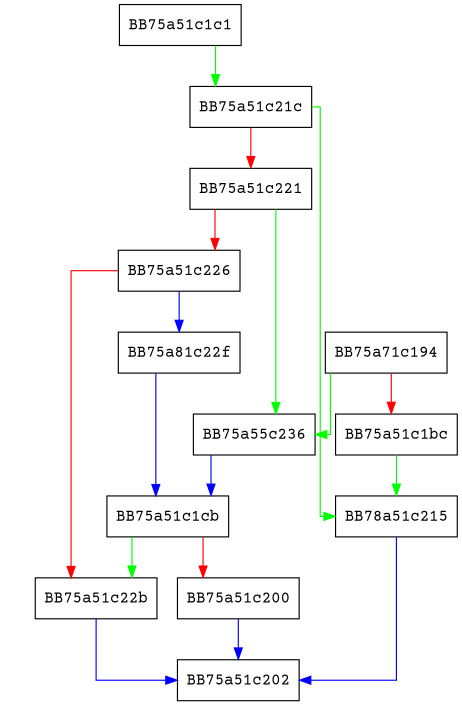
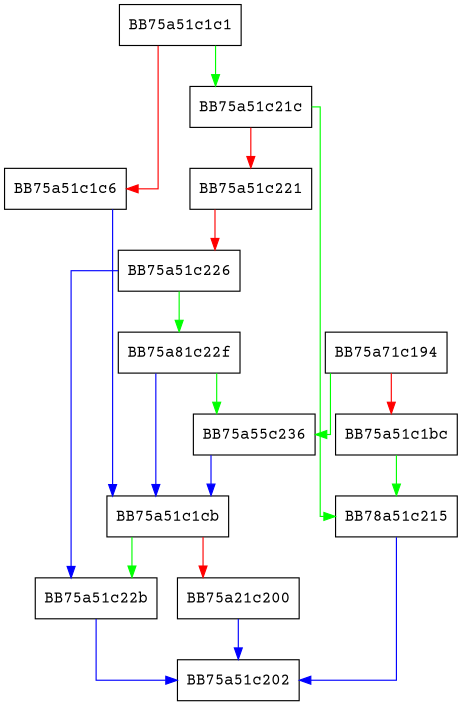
node "BB75a51c1c6": added
edge "BB75a51c226" -> "BB75a81c22f": color blue -> green
edge "BB75a51c221" -> "BB75a55c236": now "BB75a81c22f" -> "BB75a55c236"
edge "BB75a51c226" -> "BB75a51c22b": color red -> blue
node "BB75a51c200": label "BB75a51c200" -> "BB75a21c200"
